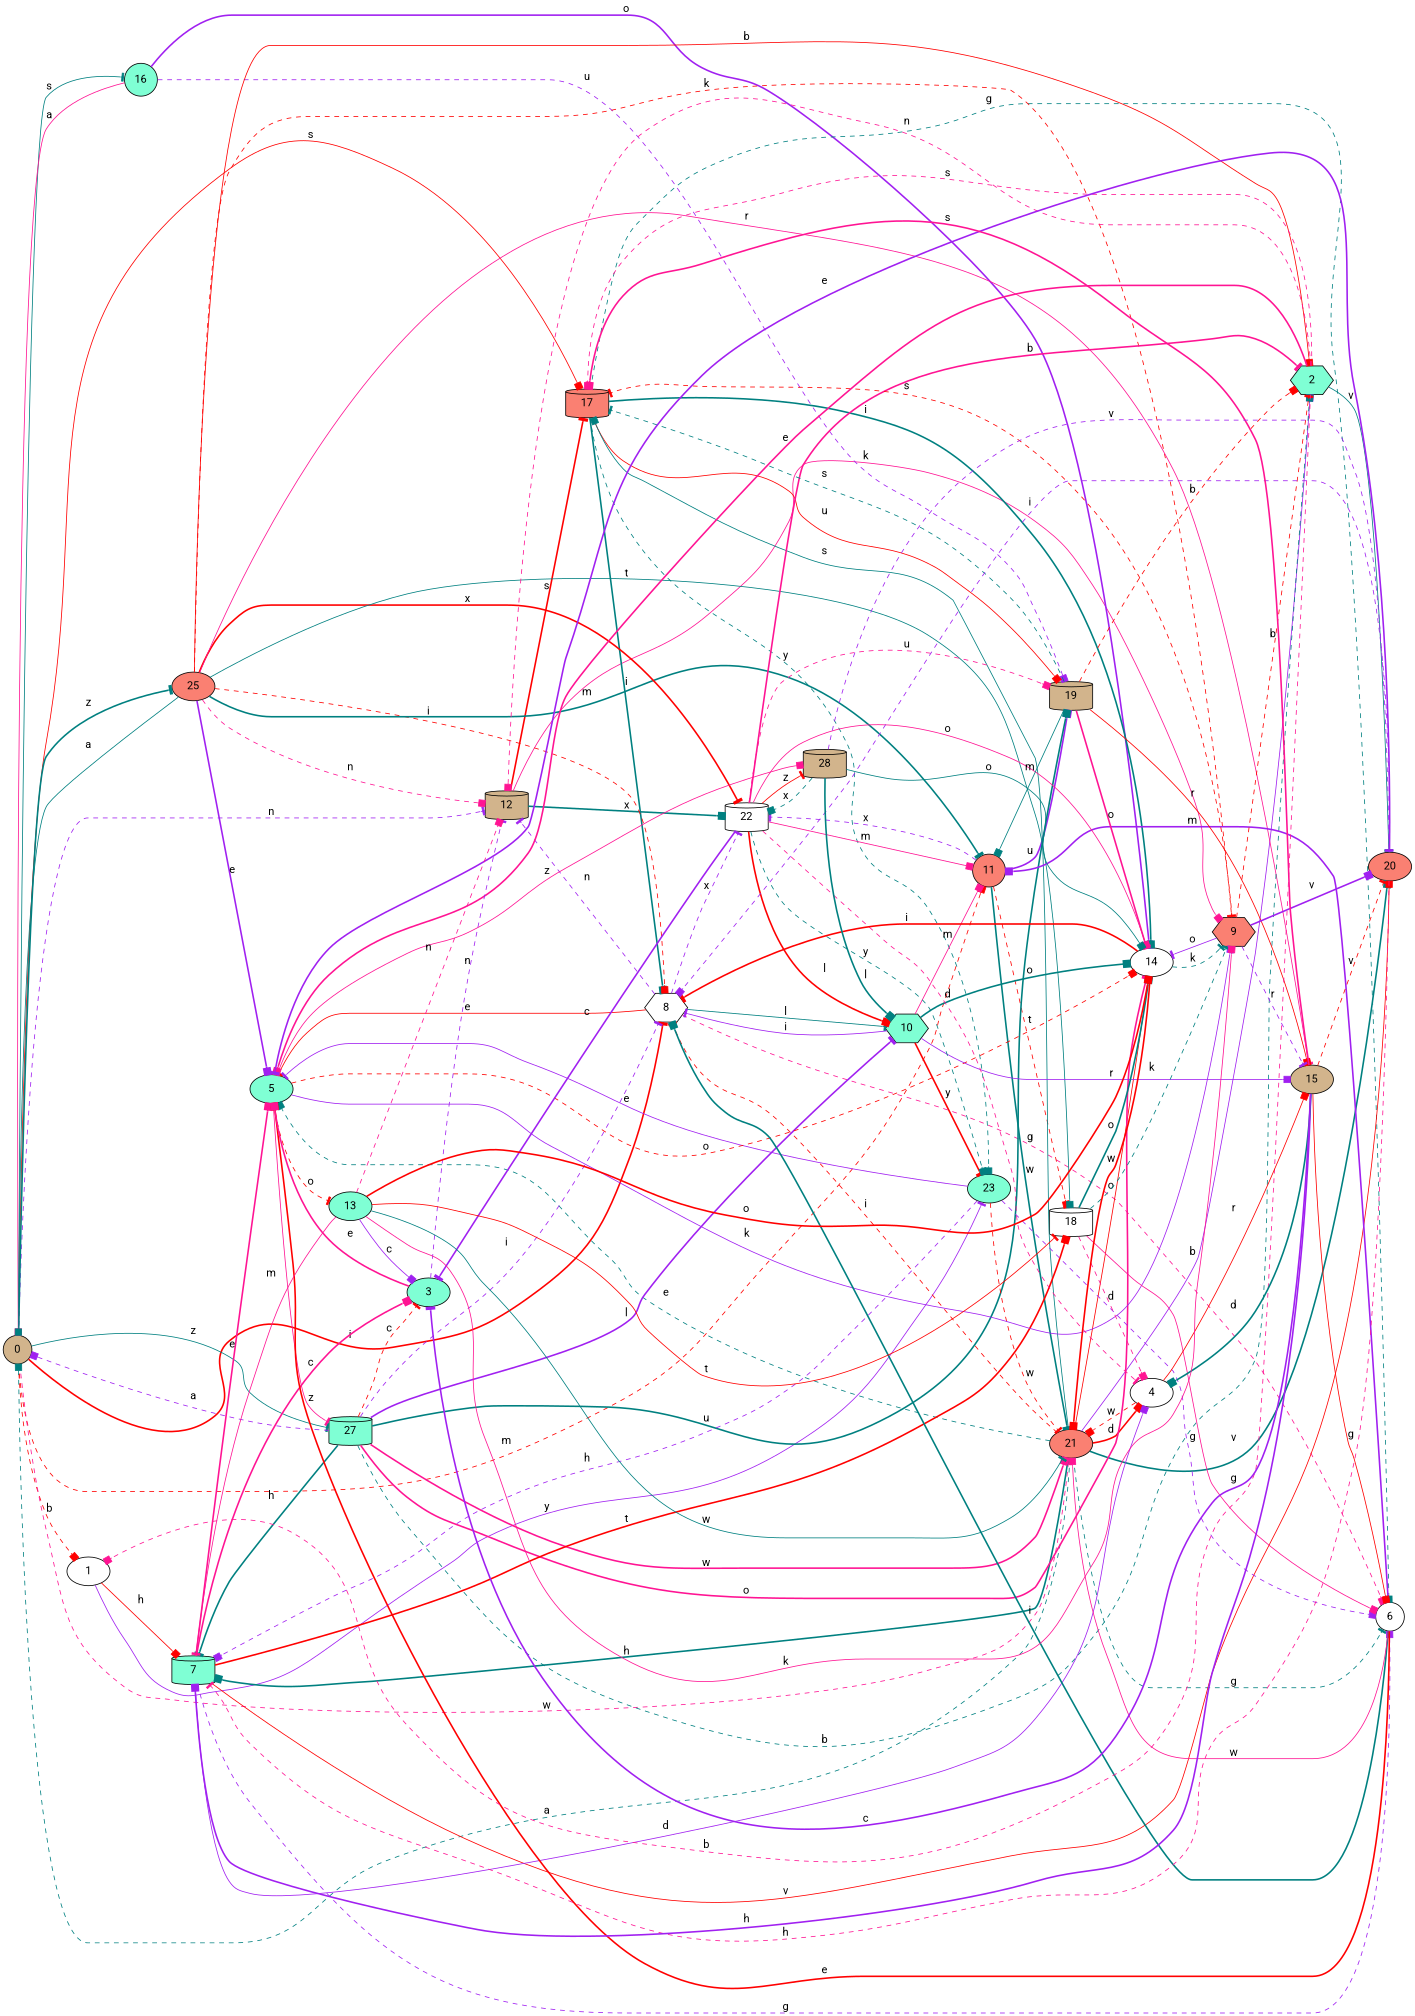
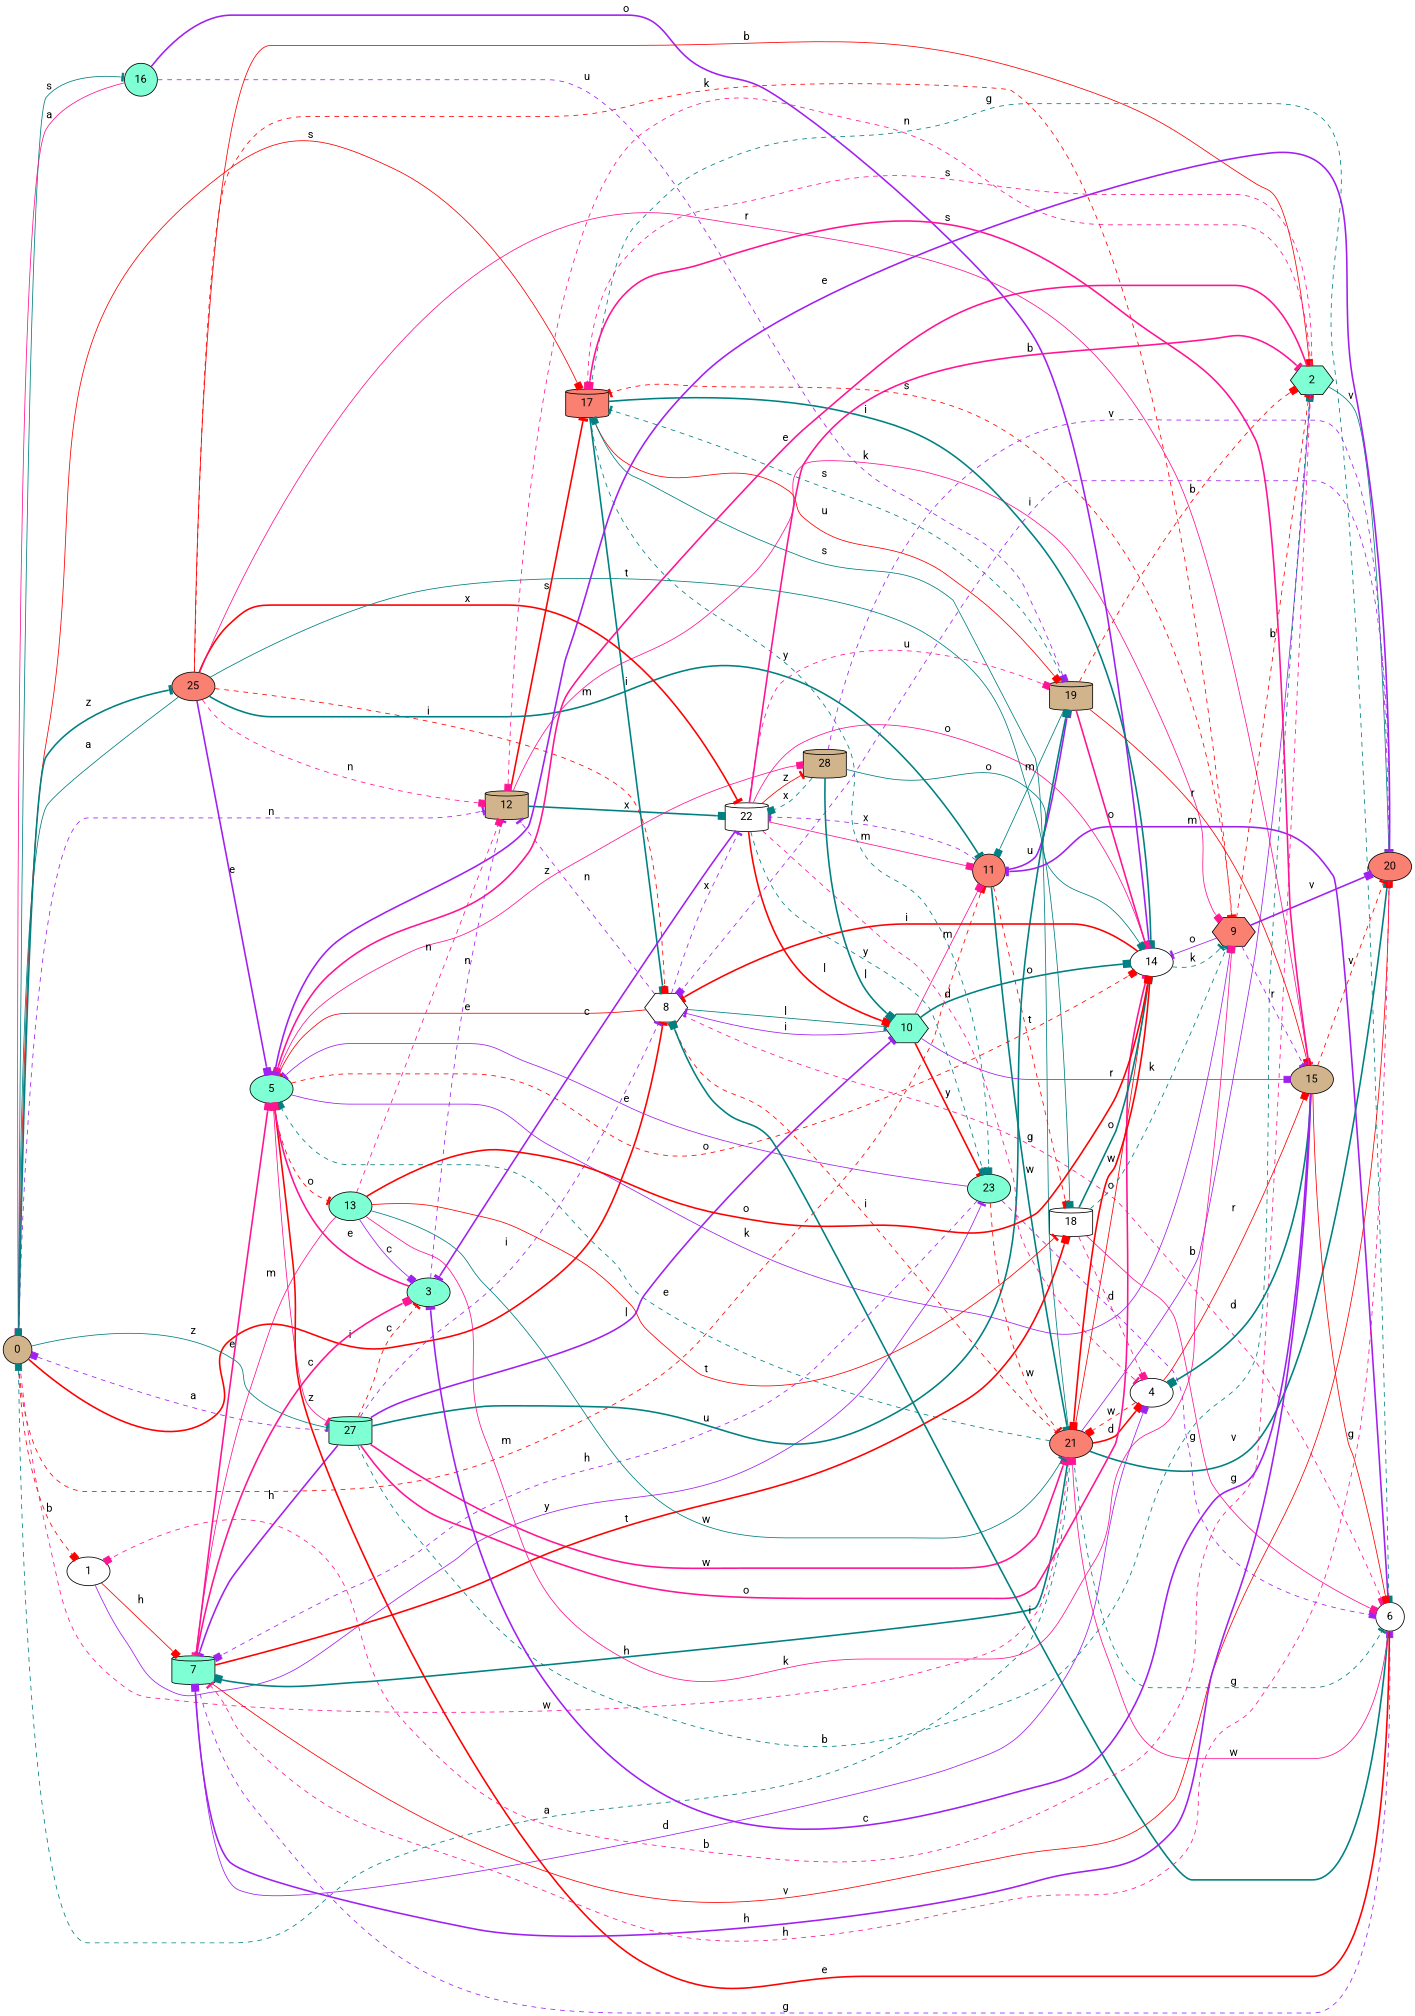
edge "6" -> "11": arrowhead box -> tee
edge "27" -> "7": color teal -> purple
